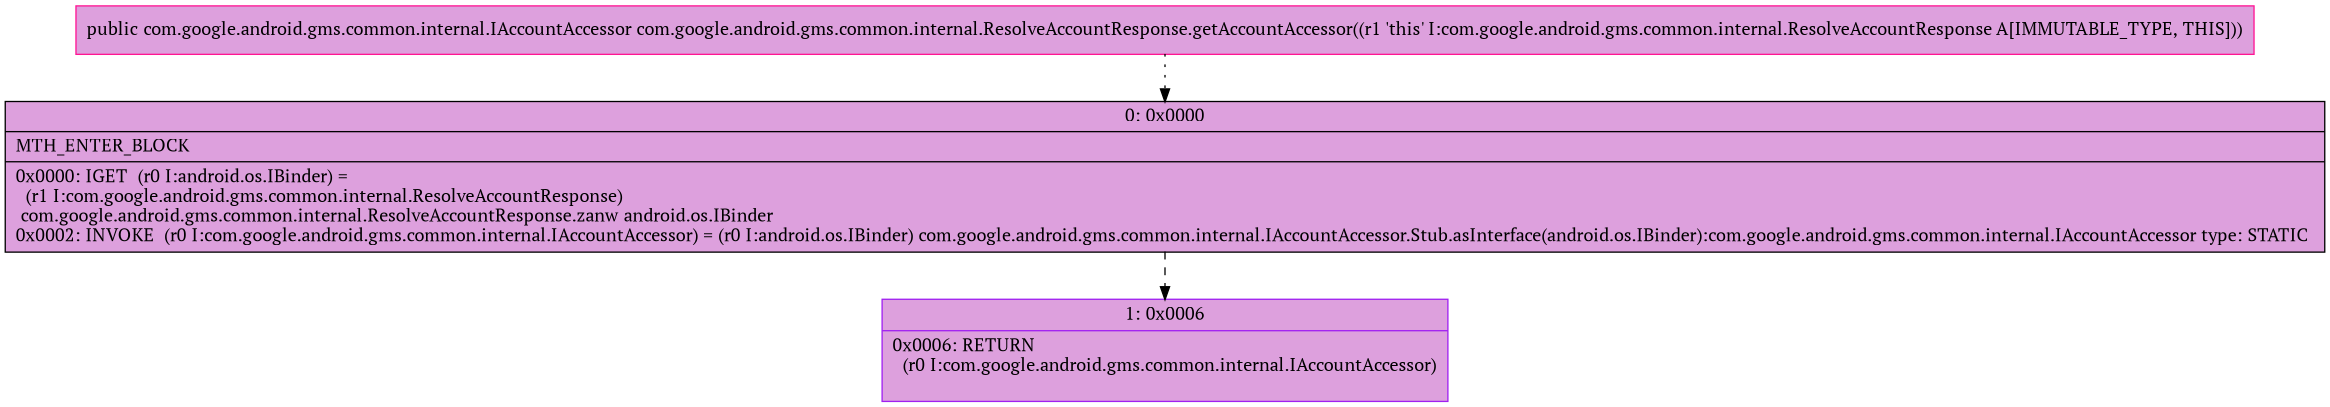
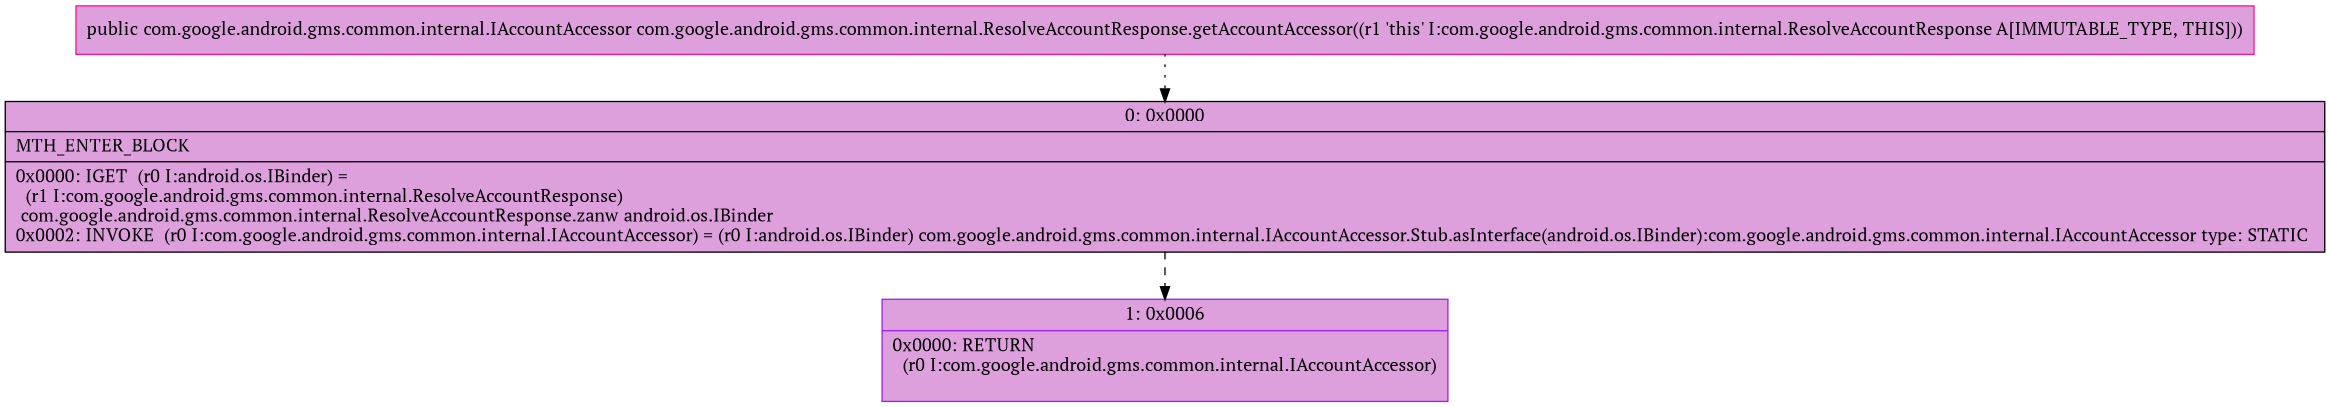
node "1: 0x0006": text "0x0006: RETURN" -> "0x0000: RETURN"
